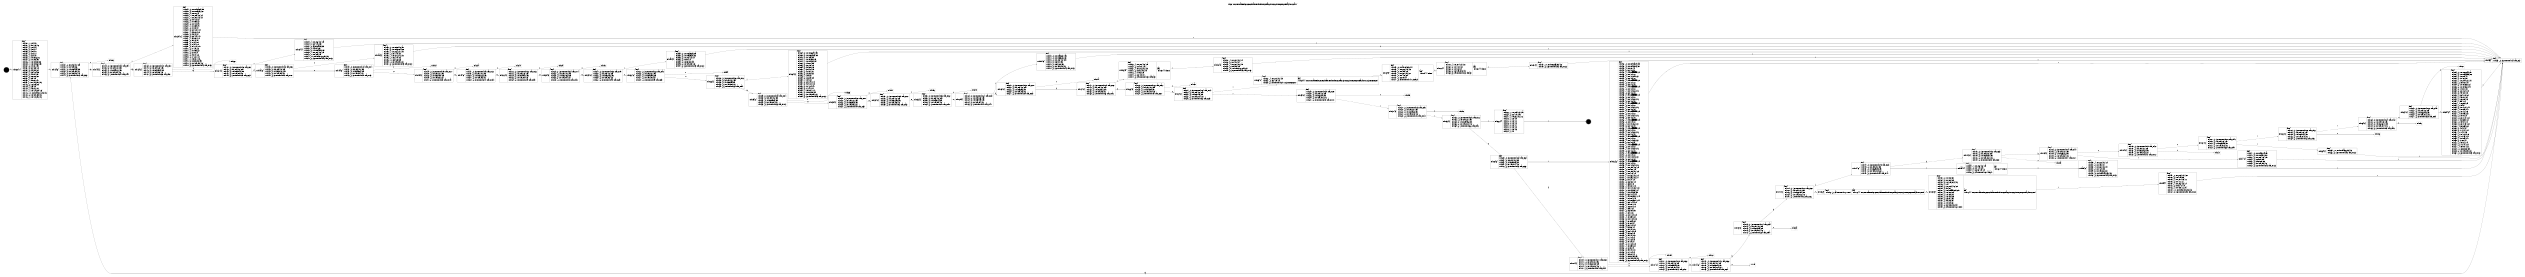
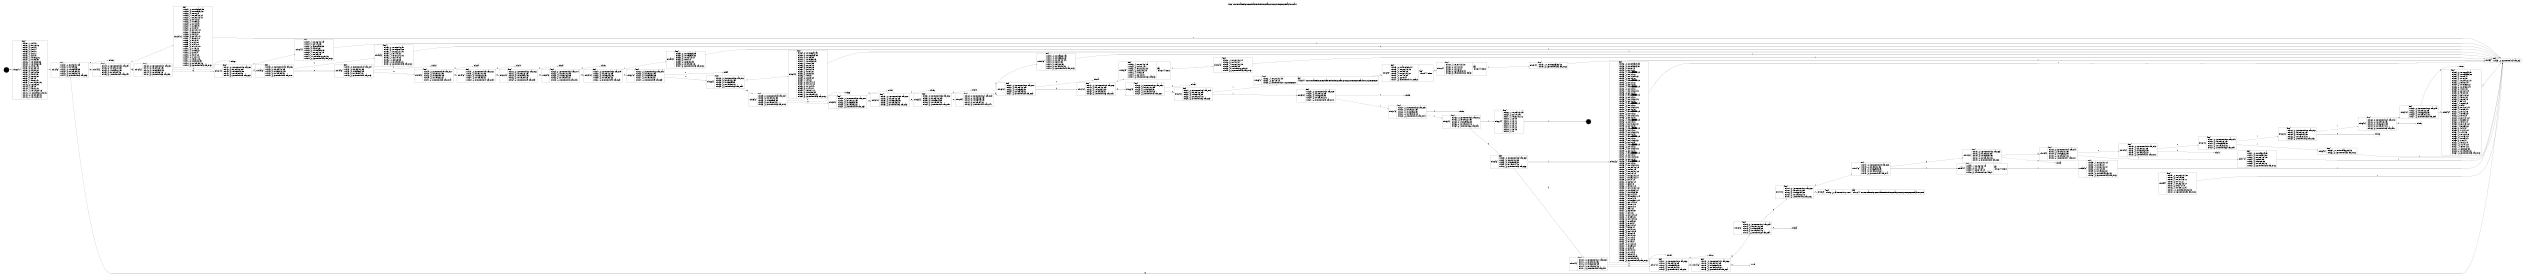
node "0x401bcb [52]": removed
